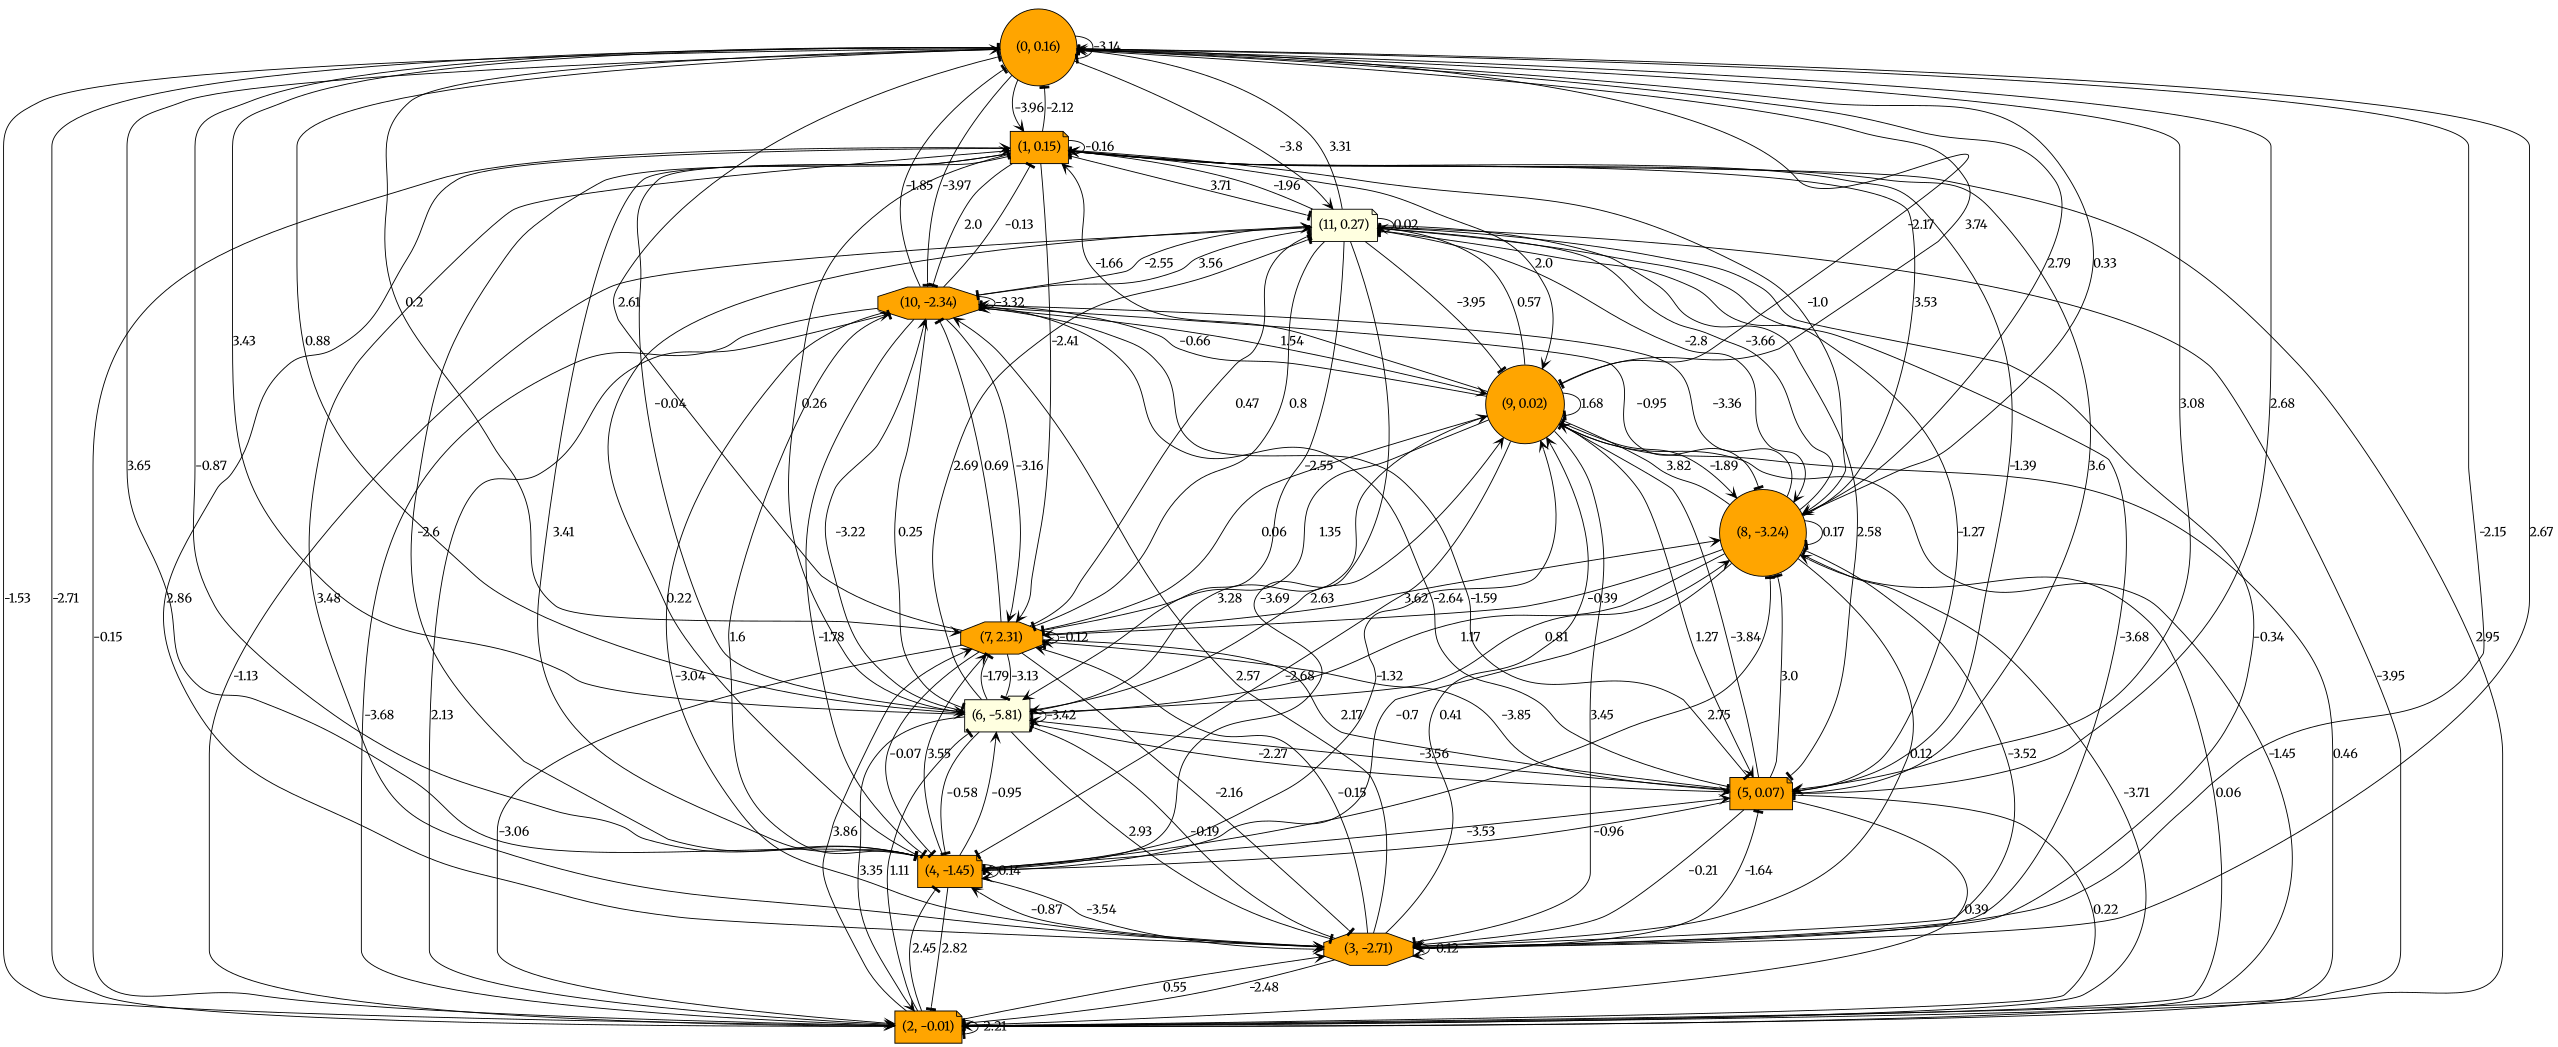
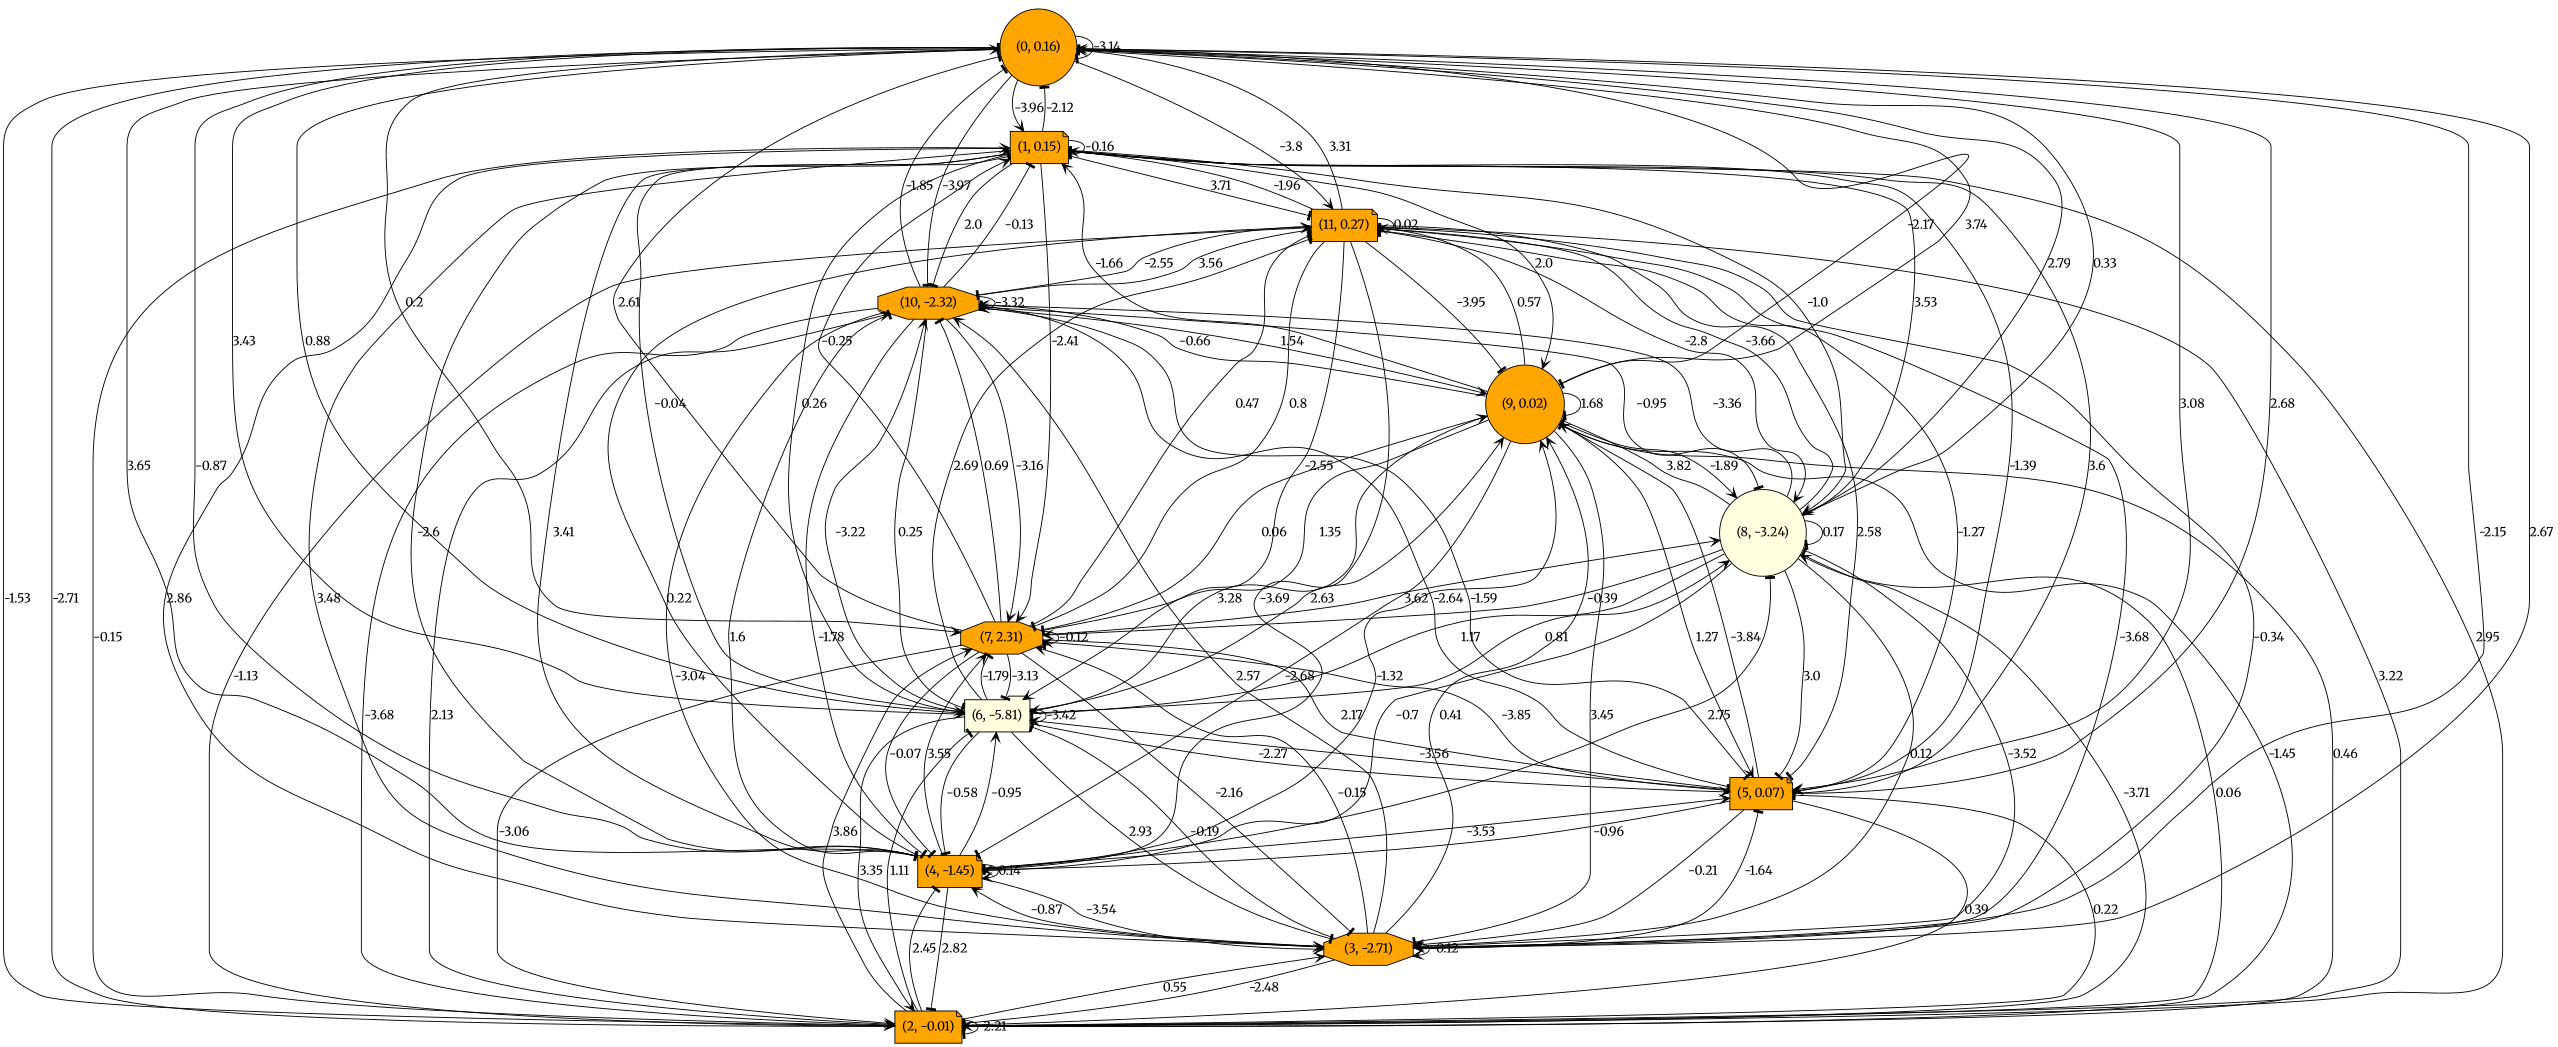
edge "(8, -3.24)" -> "(1, 0.15)": arrowhead vee -> tee
node "(11, 0.27)": fillcolor lightyellow -> orange
node "(10, -2.34)": label "(10, -2.34)" -> "(10, -2.32)"
edge "(7, 2.31)" -> "(1, 0.15)": added, label "-0.25"
node "(8, -3.24)": fillcolor orange -> lightyellow
edge "(11, 0.27)" -> "(2, -0.01)": label "-3.95" -> "3.22"
edge "(5, 0.07)" -> "(8, -3.24)": reversed
